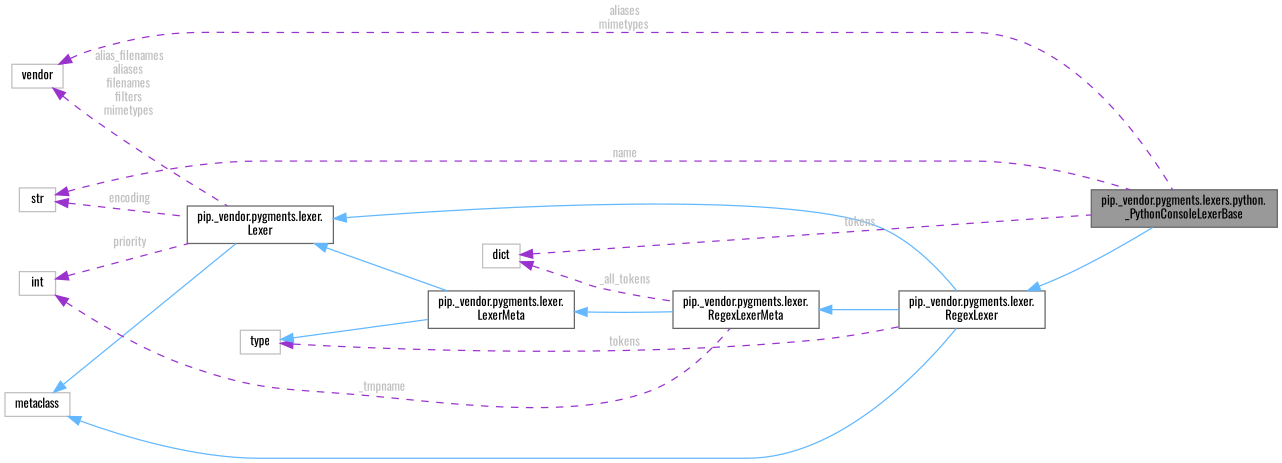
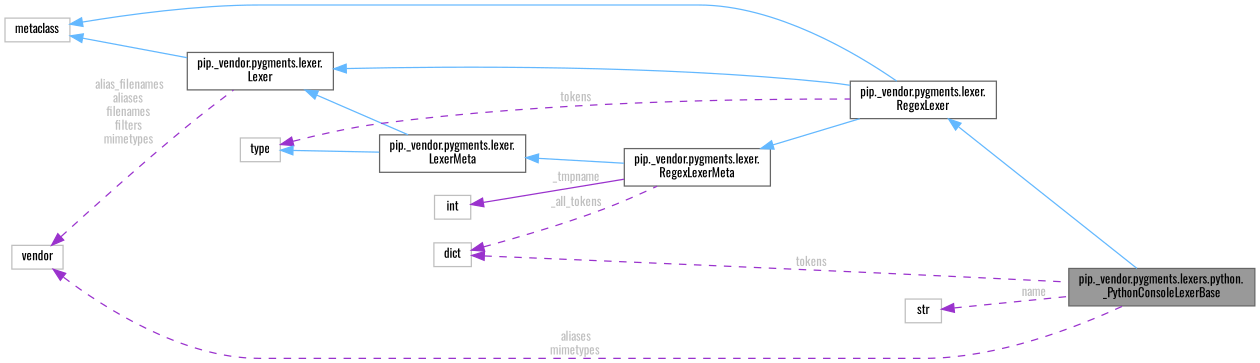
edge "pip._vendor.pygments.lexer. Lexer" -> "str": removed, label "encoding"
edge "pip._vendor.pygments.lexer. Lexer" -> "int": removed, label "priority"
edge "pip._vendor.pygments.lexer. RegexLexerMeta" -> "int": style dashed -> solid
